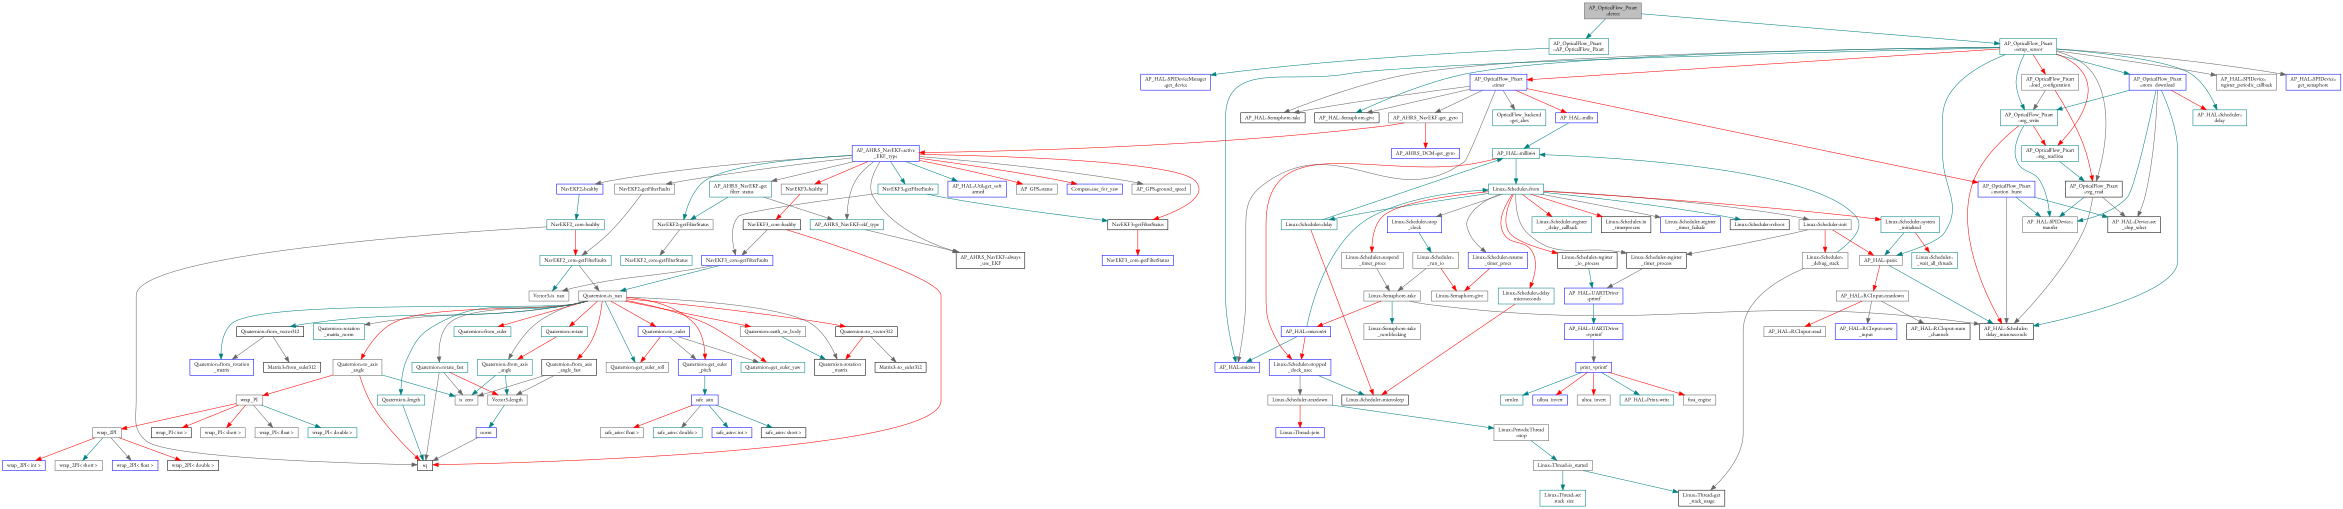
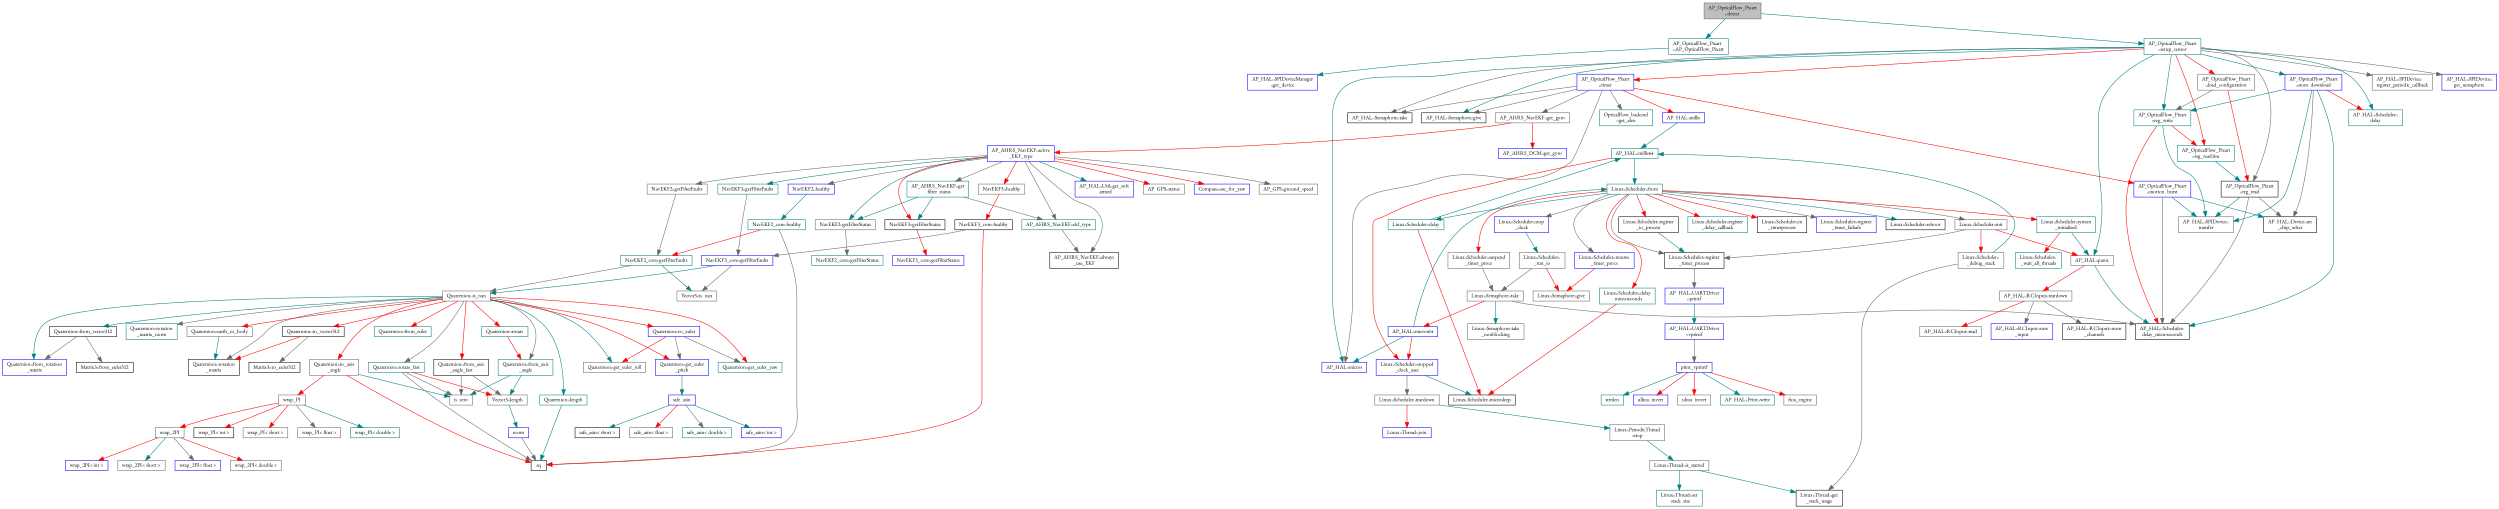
edge "NavEKF3::getFilterFaults" -> "NavEKF3::getFilterStatus": now "AP_AHRS_NavEKF::get _filter_status" -> "NavEKF3::getFilterStatus"
edge "Linux::Scheduler::register _io_process" -> "AP_HAL::UARTDriver ::printf": now "Linux::Scheduler::register _io_process" -> "Linux::Scheduler::register _timer_process"
node "wrap_2PI< double >": color black -> gray40
